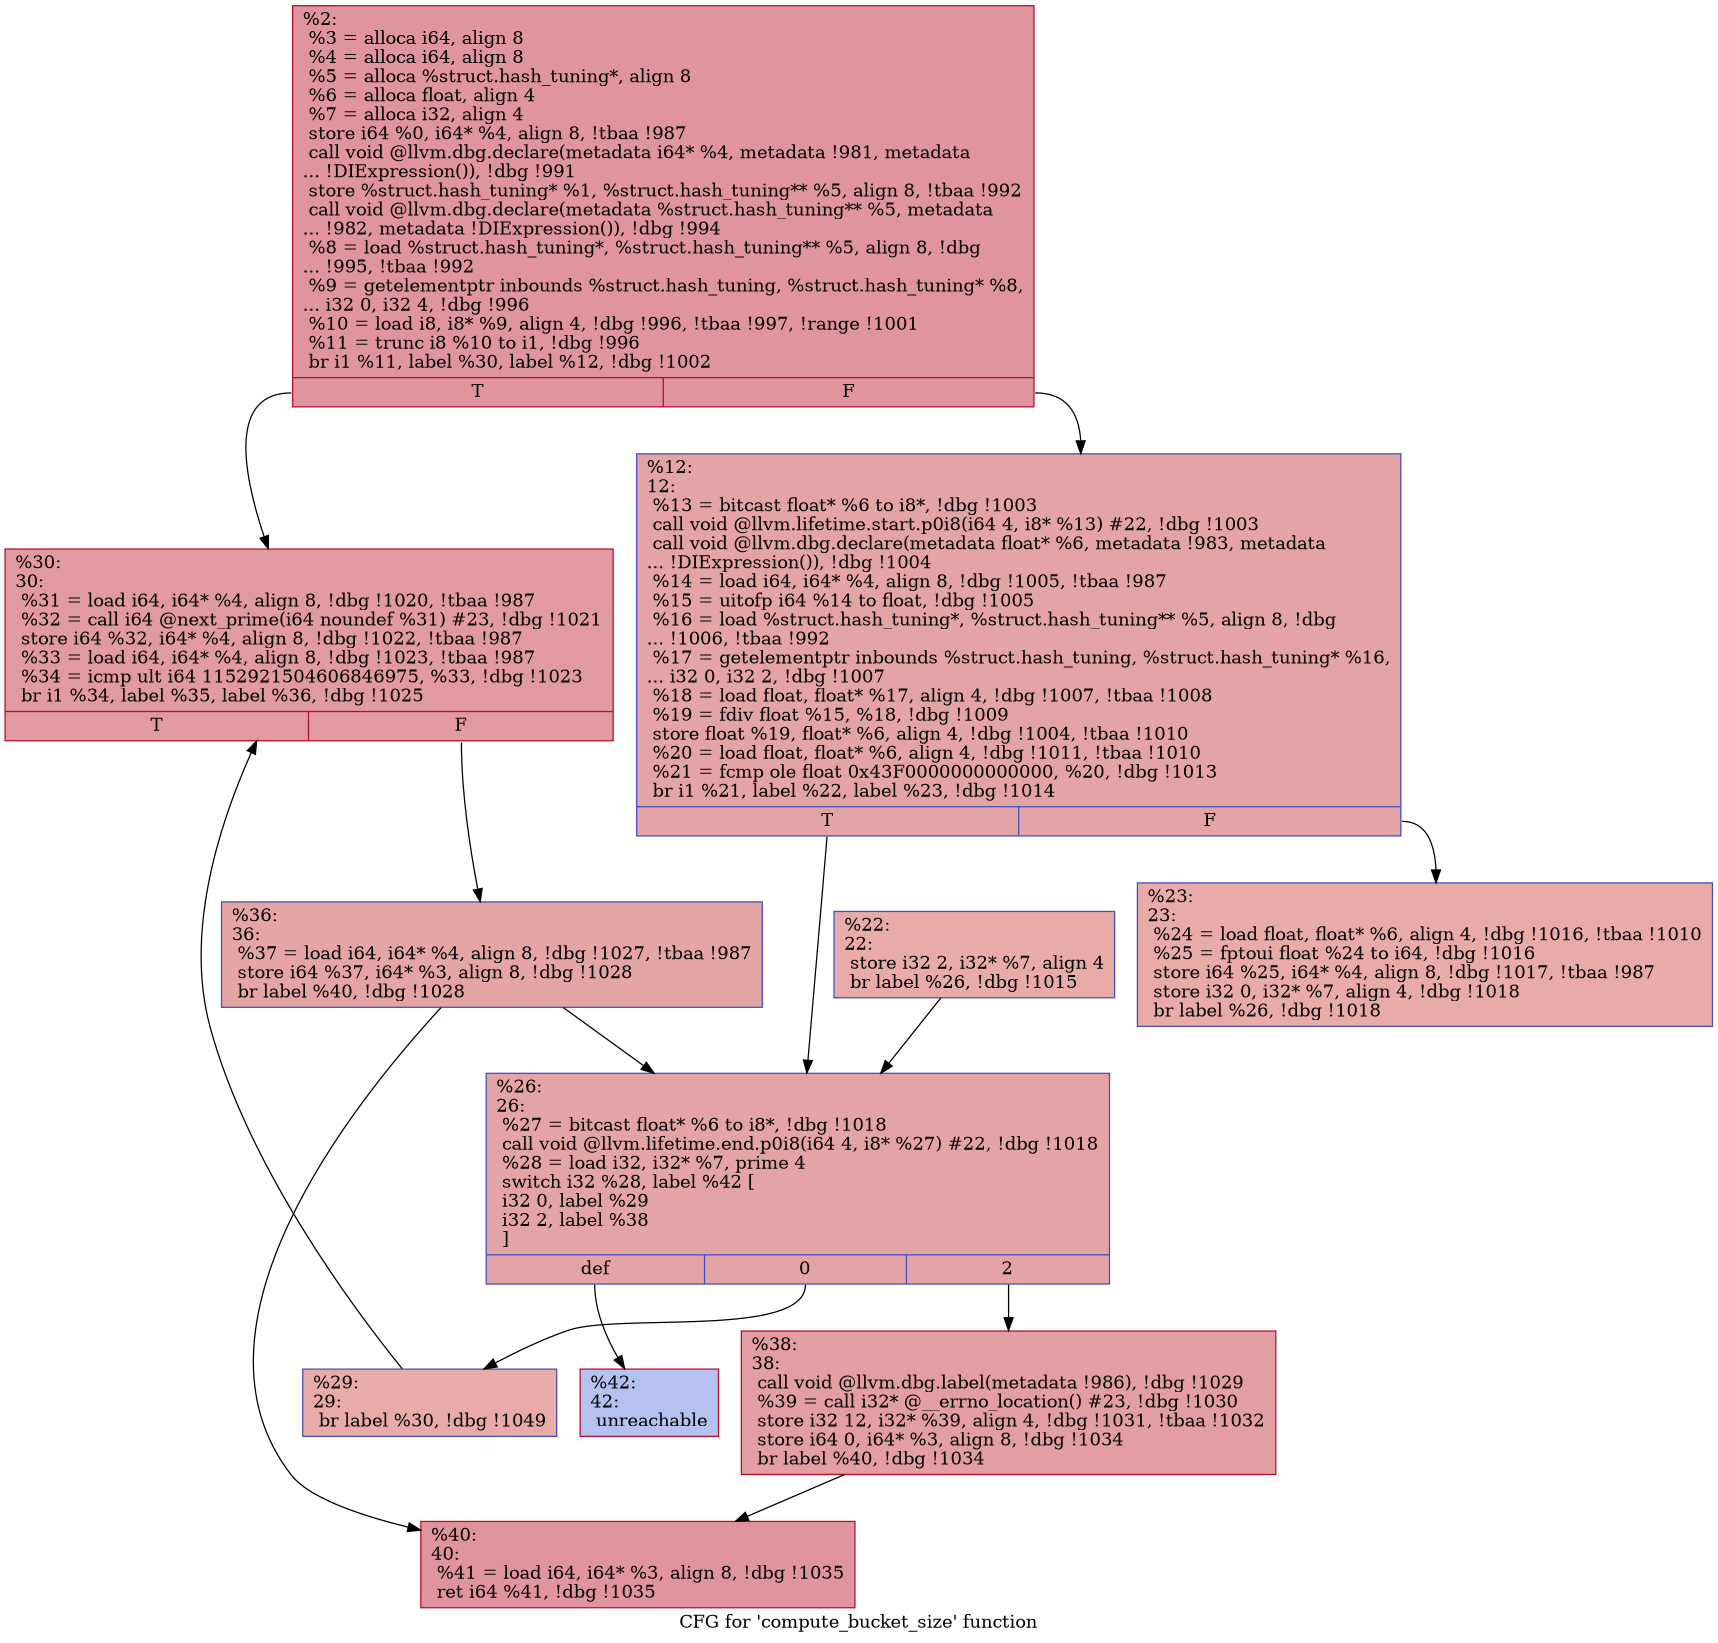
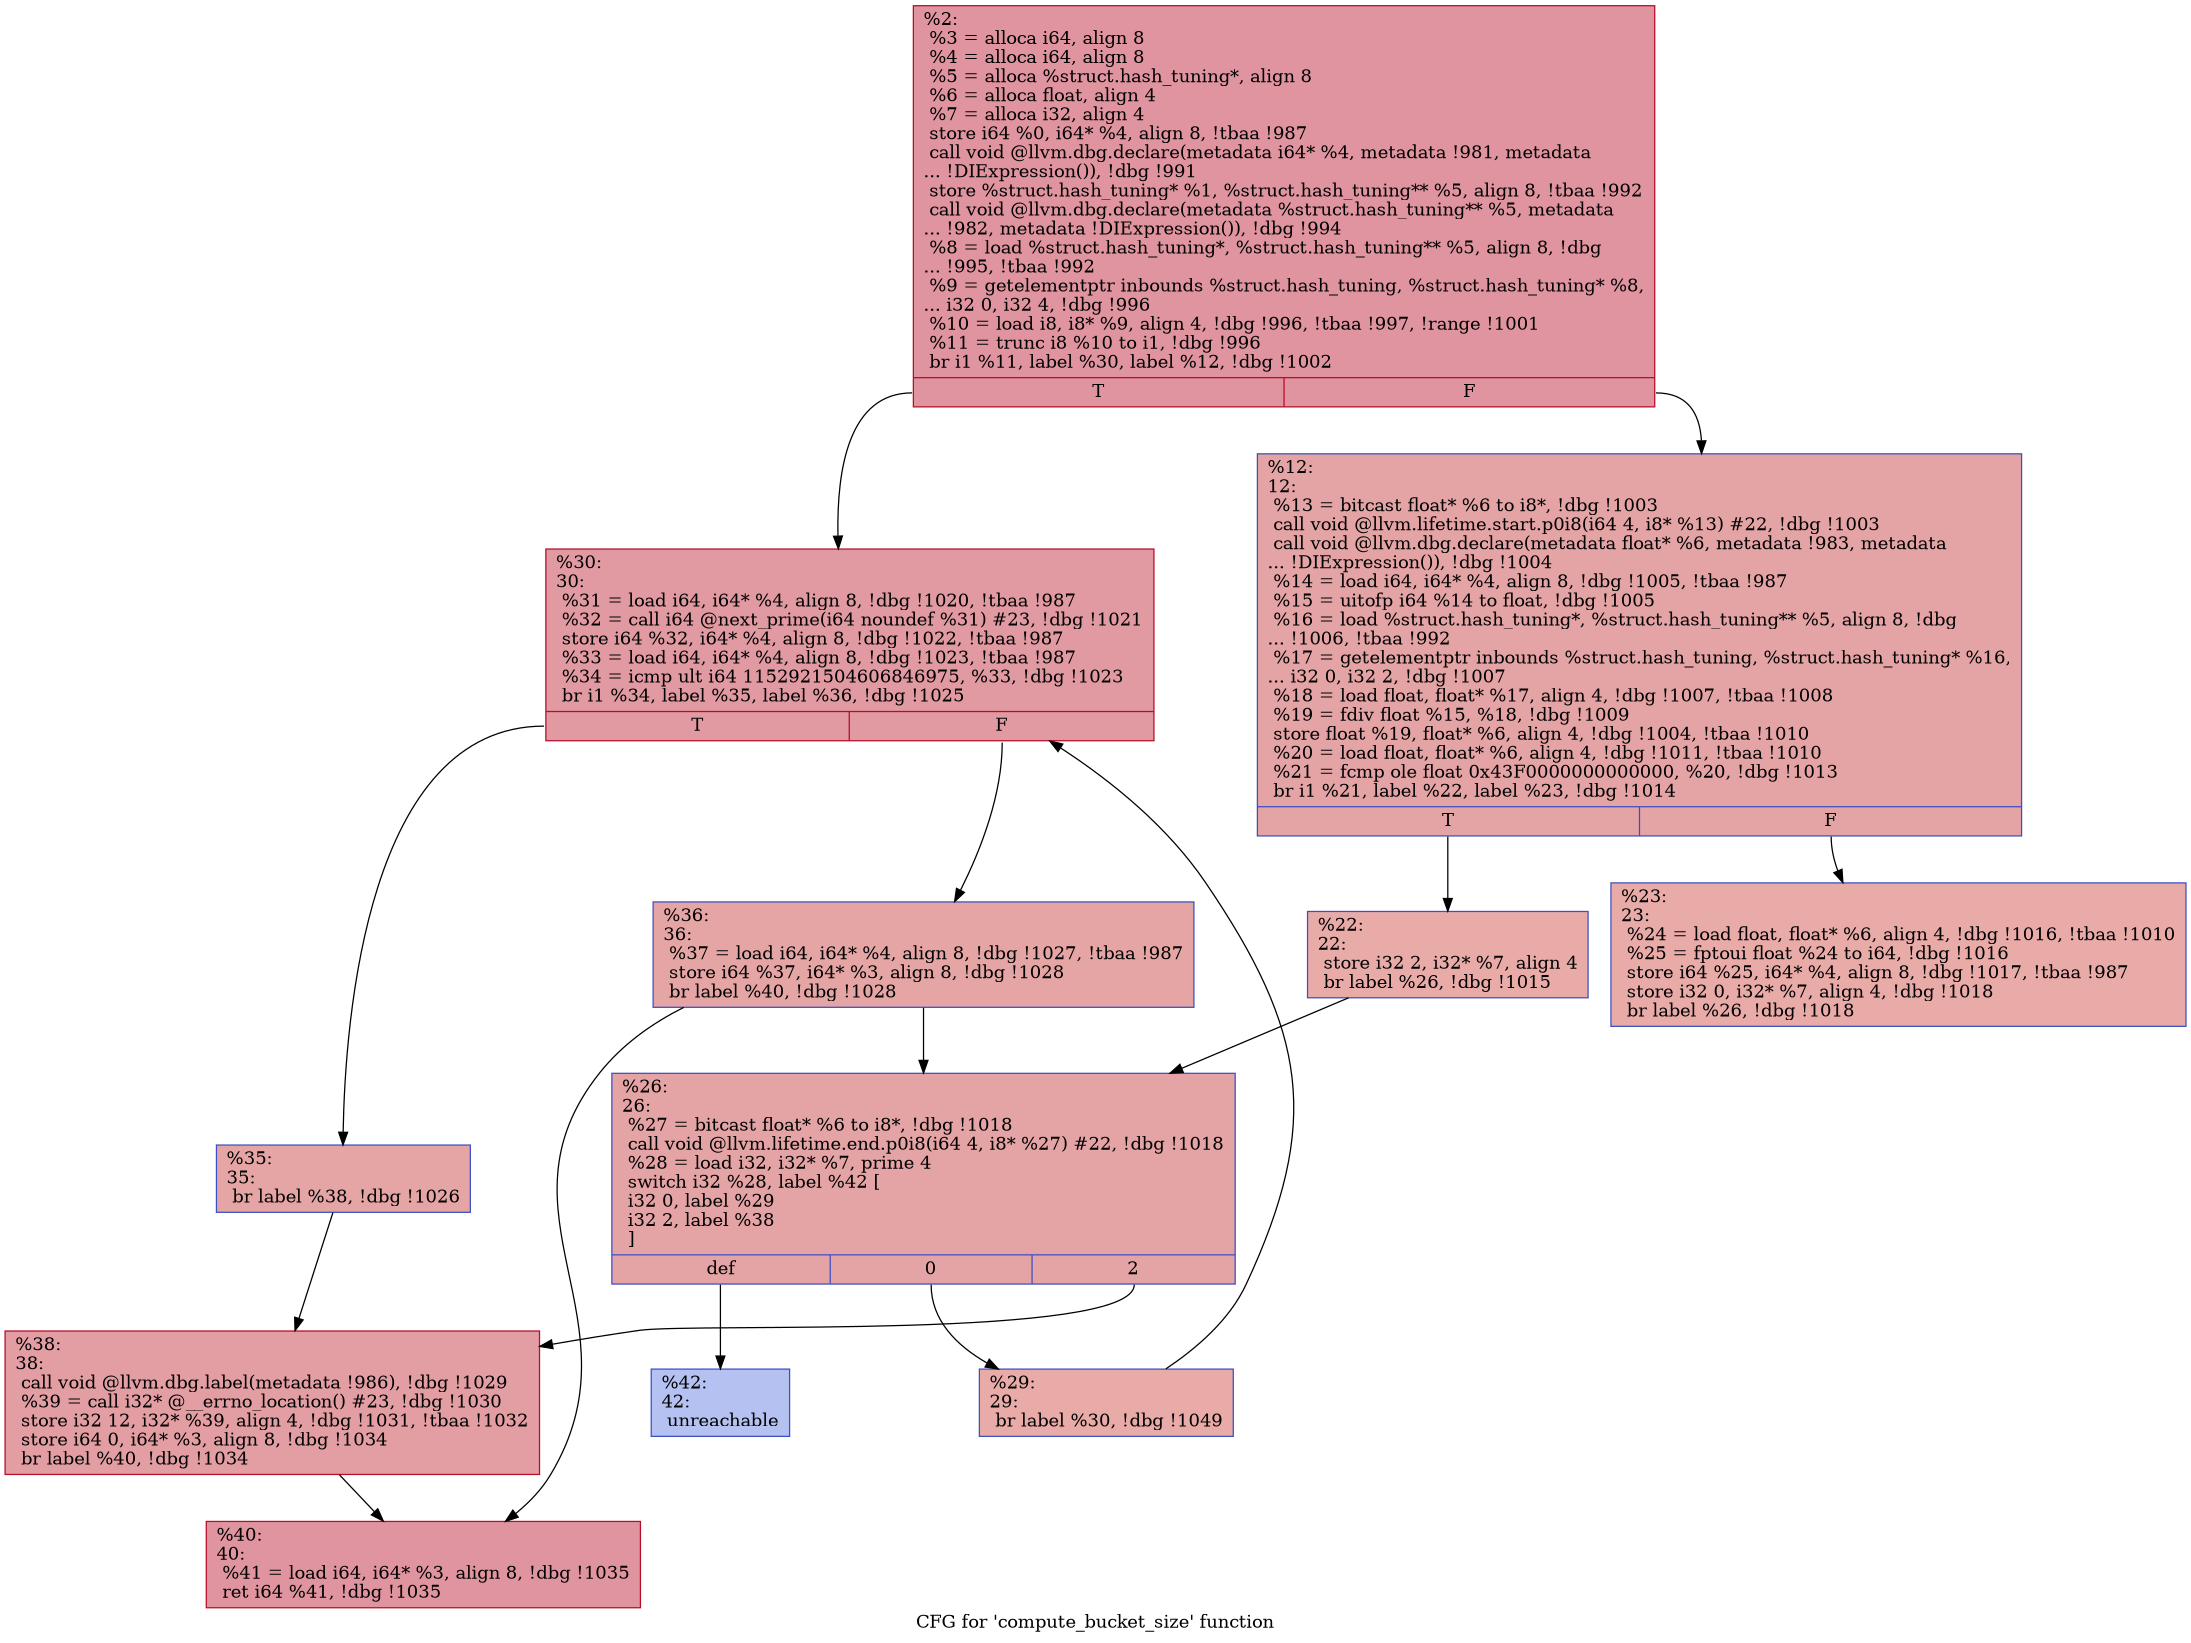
edge "%12:" -> "%26:": now "%12:" -> "%22:"
node "%35:": added
node "%42:": color #b70d28ff -> #3d50c3ff
